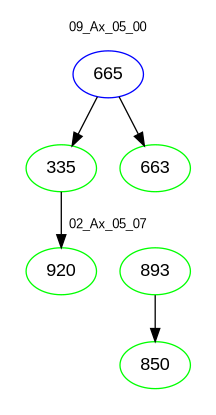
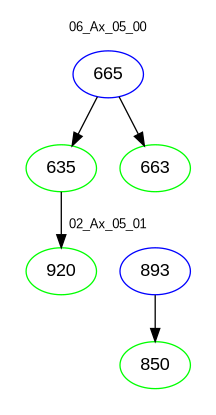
cluster "09_Ax_05_00": label "09_Ax_05_00" -> "06_Ax_05_00"
node "335": label "335" -> "635"
cluster "02_Ax_05_07": label "02_Ax_05_07" -> "02_Ax_05_01"
node "893": color green -> blue
